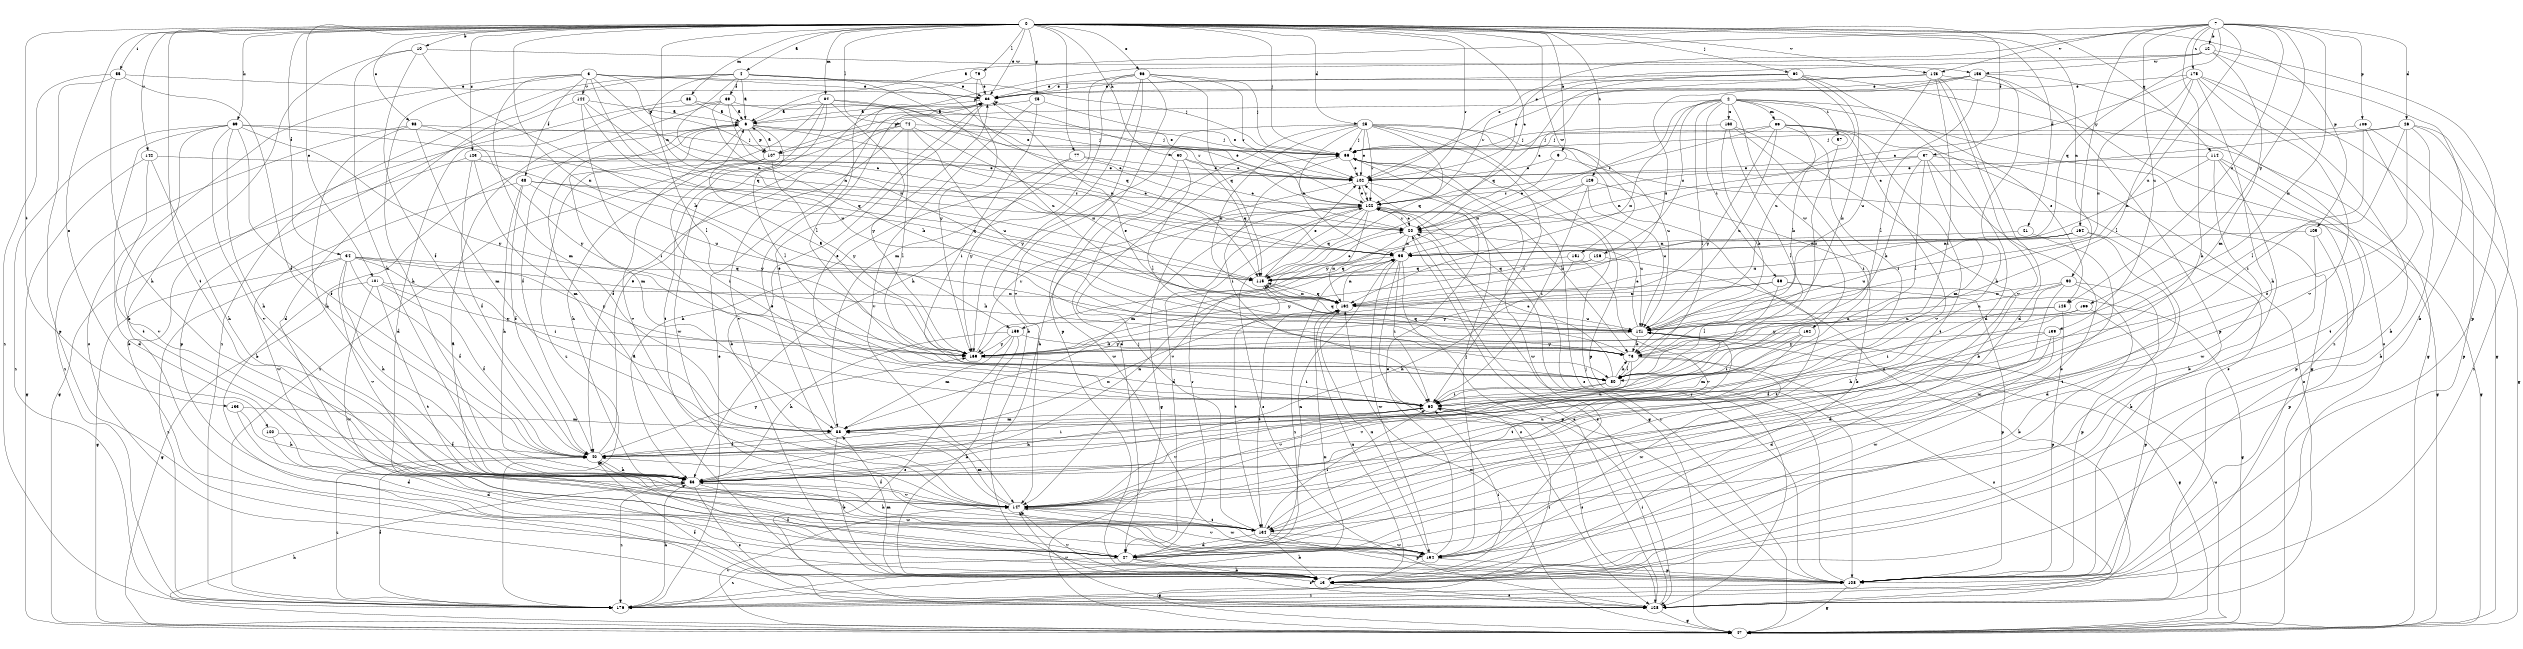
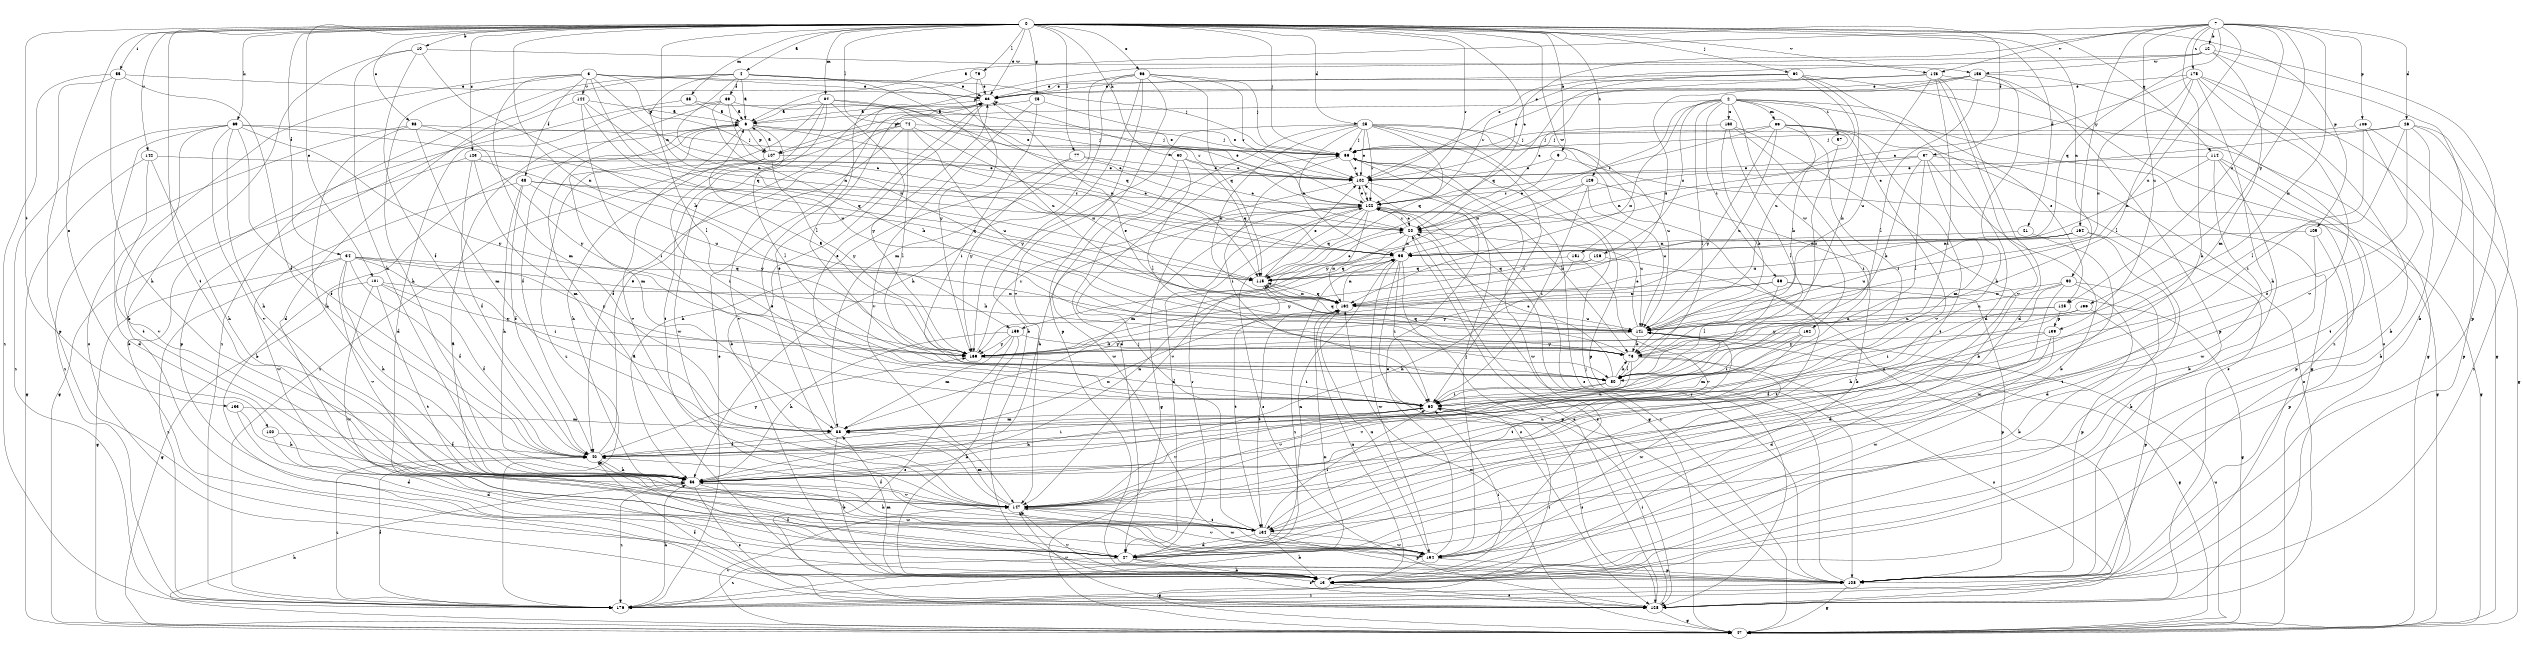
edge "125" -> "108": now "125" -> "139"
